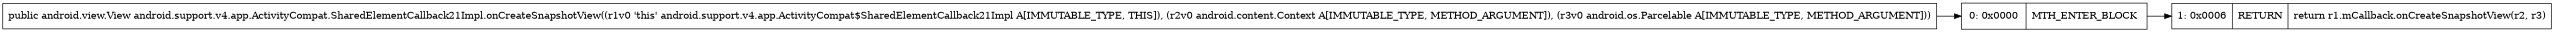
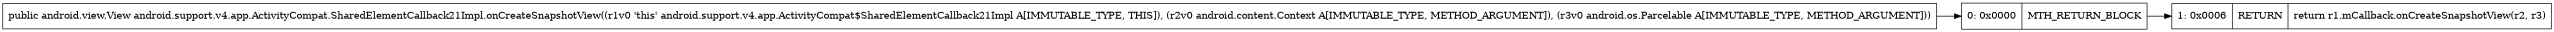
node "0: 0x0000": text "MTH_ENTER_BLOCK" -> "MTH_RETURN_BLOCK"
